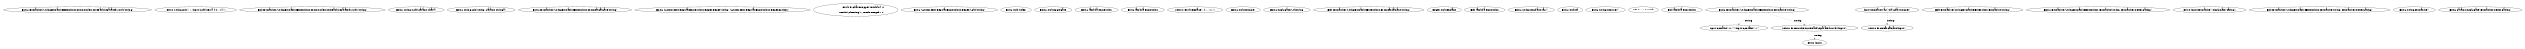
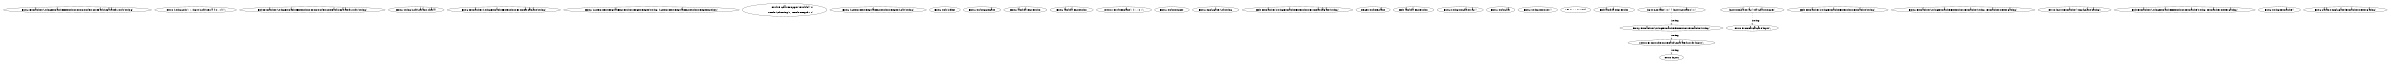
node "Entry string.Join(string, params string[])": removed
node "Entry Unk.All": label "Entry Unk.All" -> "Entry Unk.Char"
edge "Entry Humanizer.StringHumanizeExtensions.Humanize(string)" -> "input.Contains(''_'') || input.Contains(''-'')": reversed
